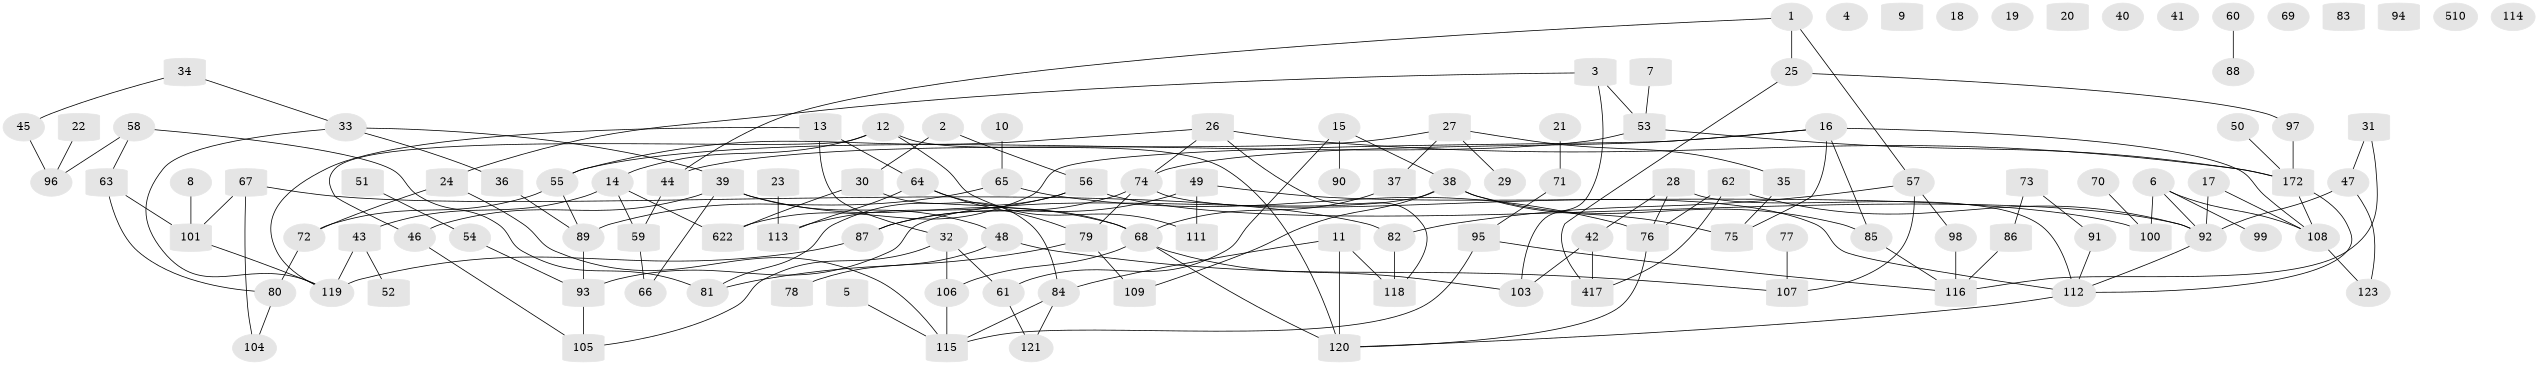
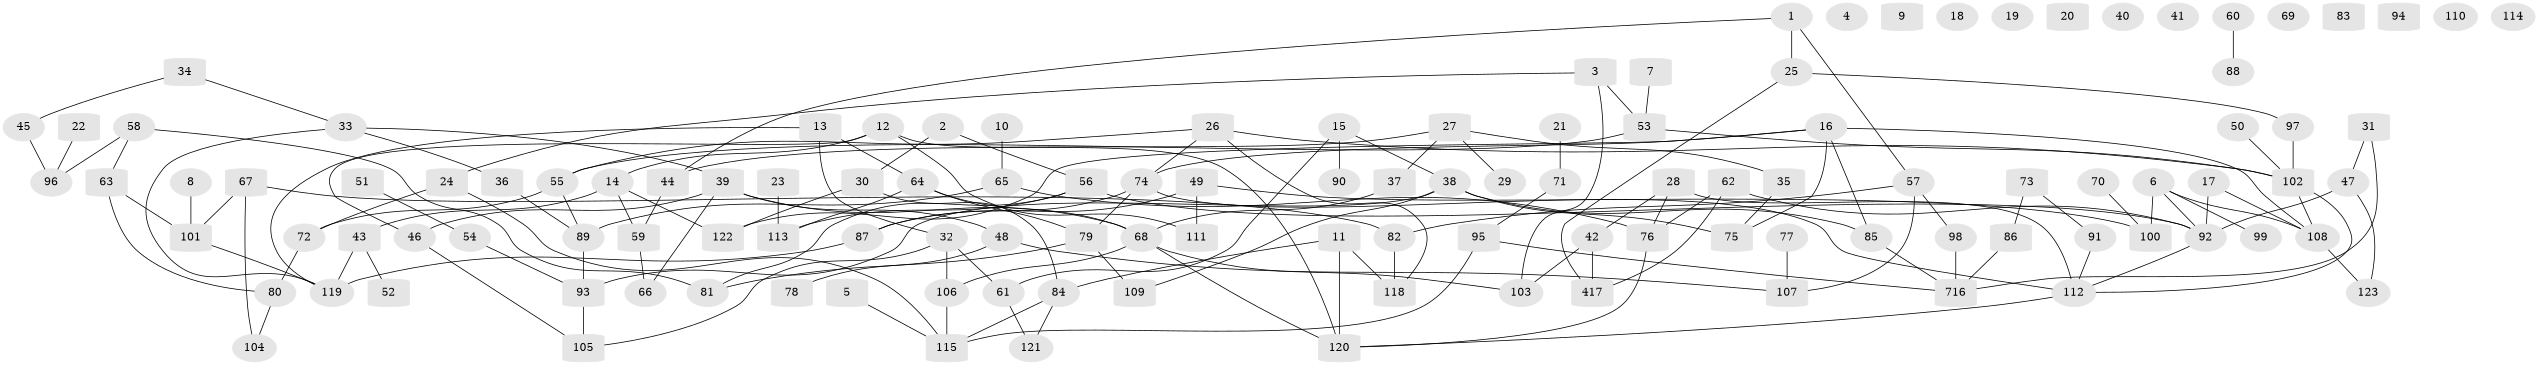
node "510": label "510" -> "110"
node "172": label "172" -> "102"
node "622": label "622" -> "122"
node "116": label "116" -> "716"
